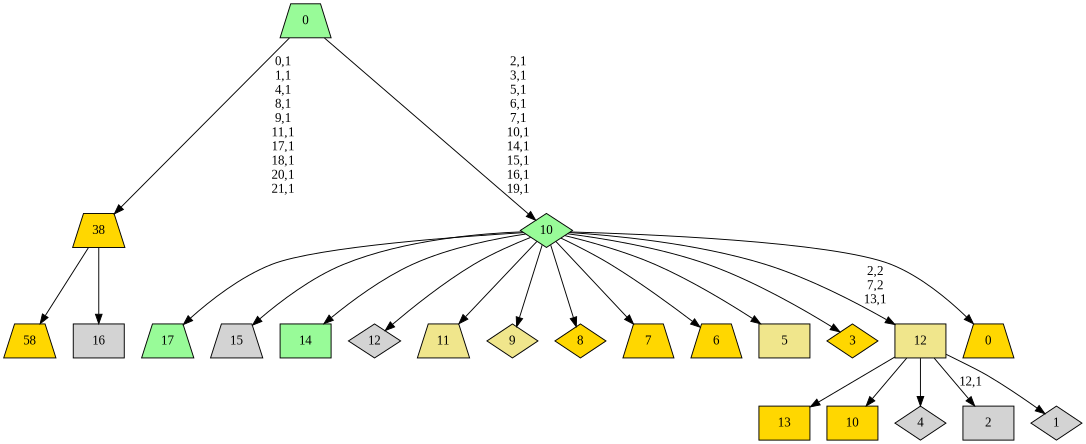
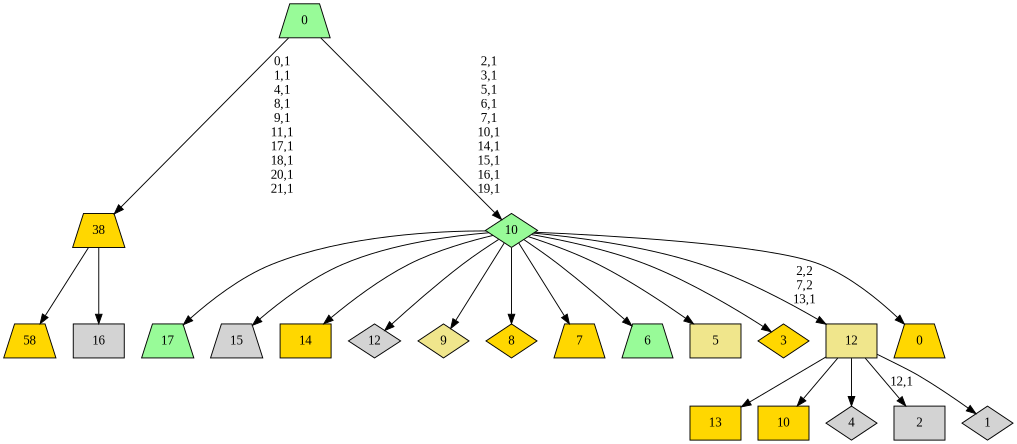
node "14": fillcolor palegreen -> gold
node "11": removed
node "6": fillcolor gold -> palegreen
